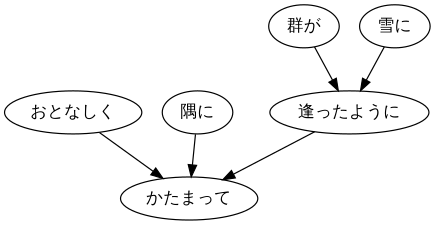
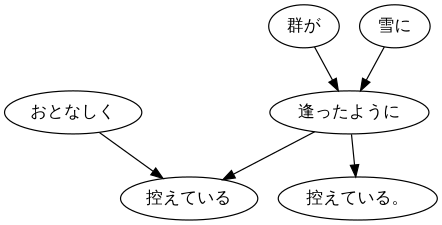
node "隅に": removed
node "かたまって": label "かたまって" -> "控えている"
node "控えている。": added
